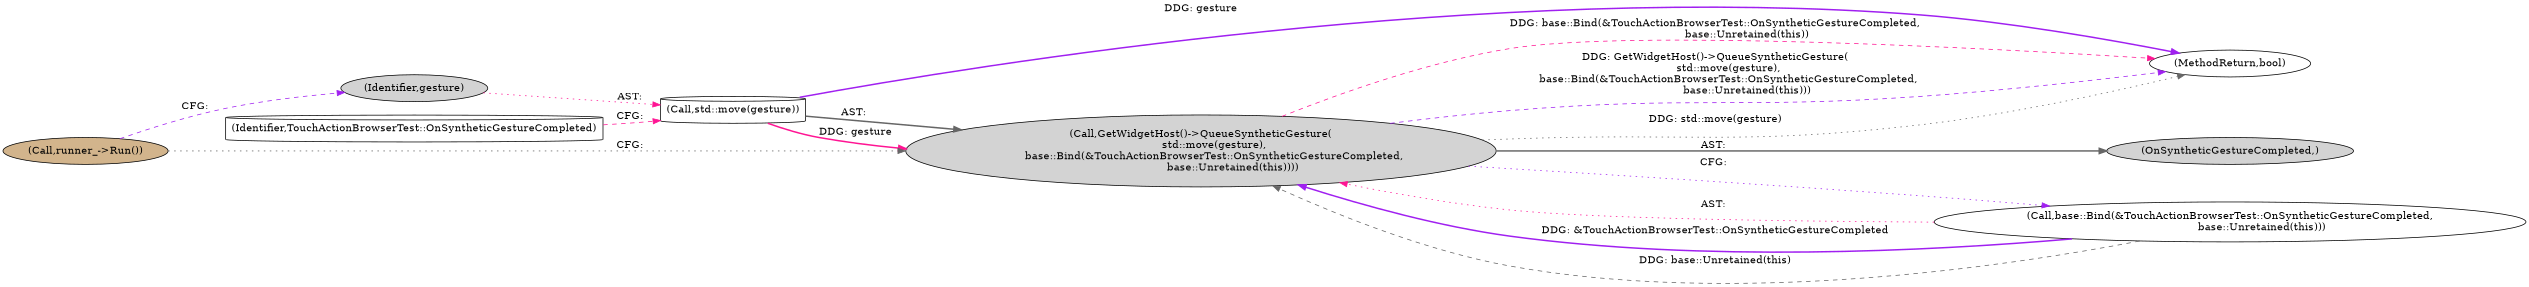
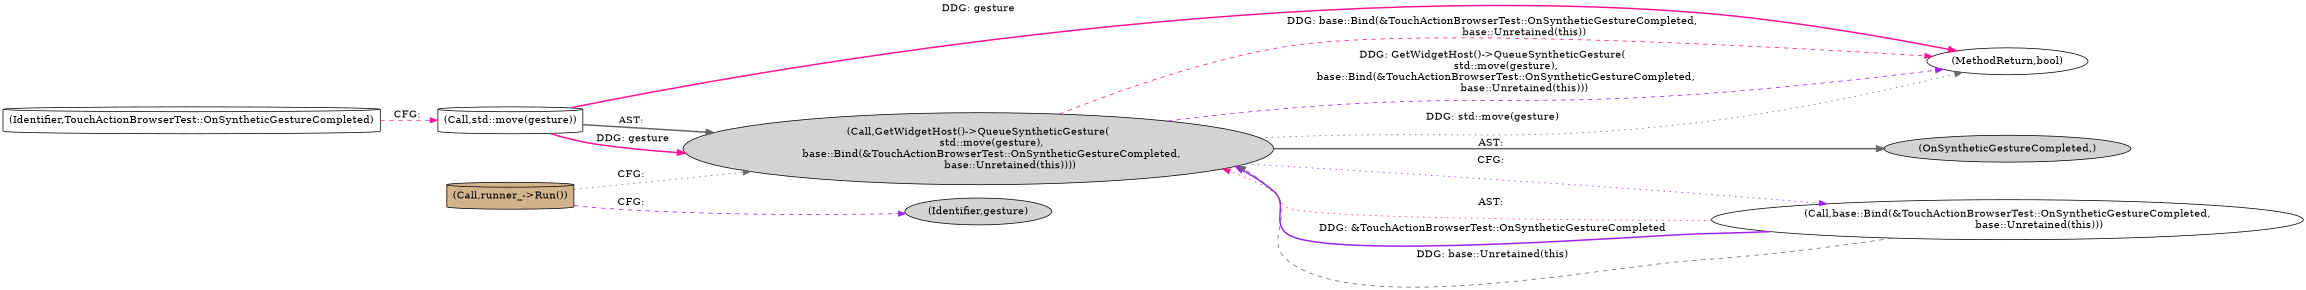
edge "(Call,std::move(gesture))" -> "(MethodReturn,bool)": color purple -> deeppink
edge "(Identifier,gesture)" -> "(Call,std::move(gesture))": removed, label "AST:"
node "(Call,runner_->Run())": shape ellipse -> cylinder
